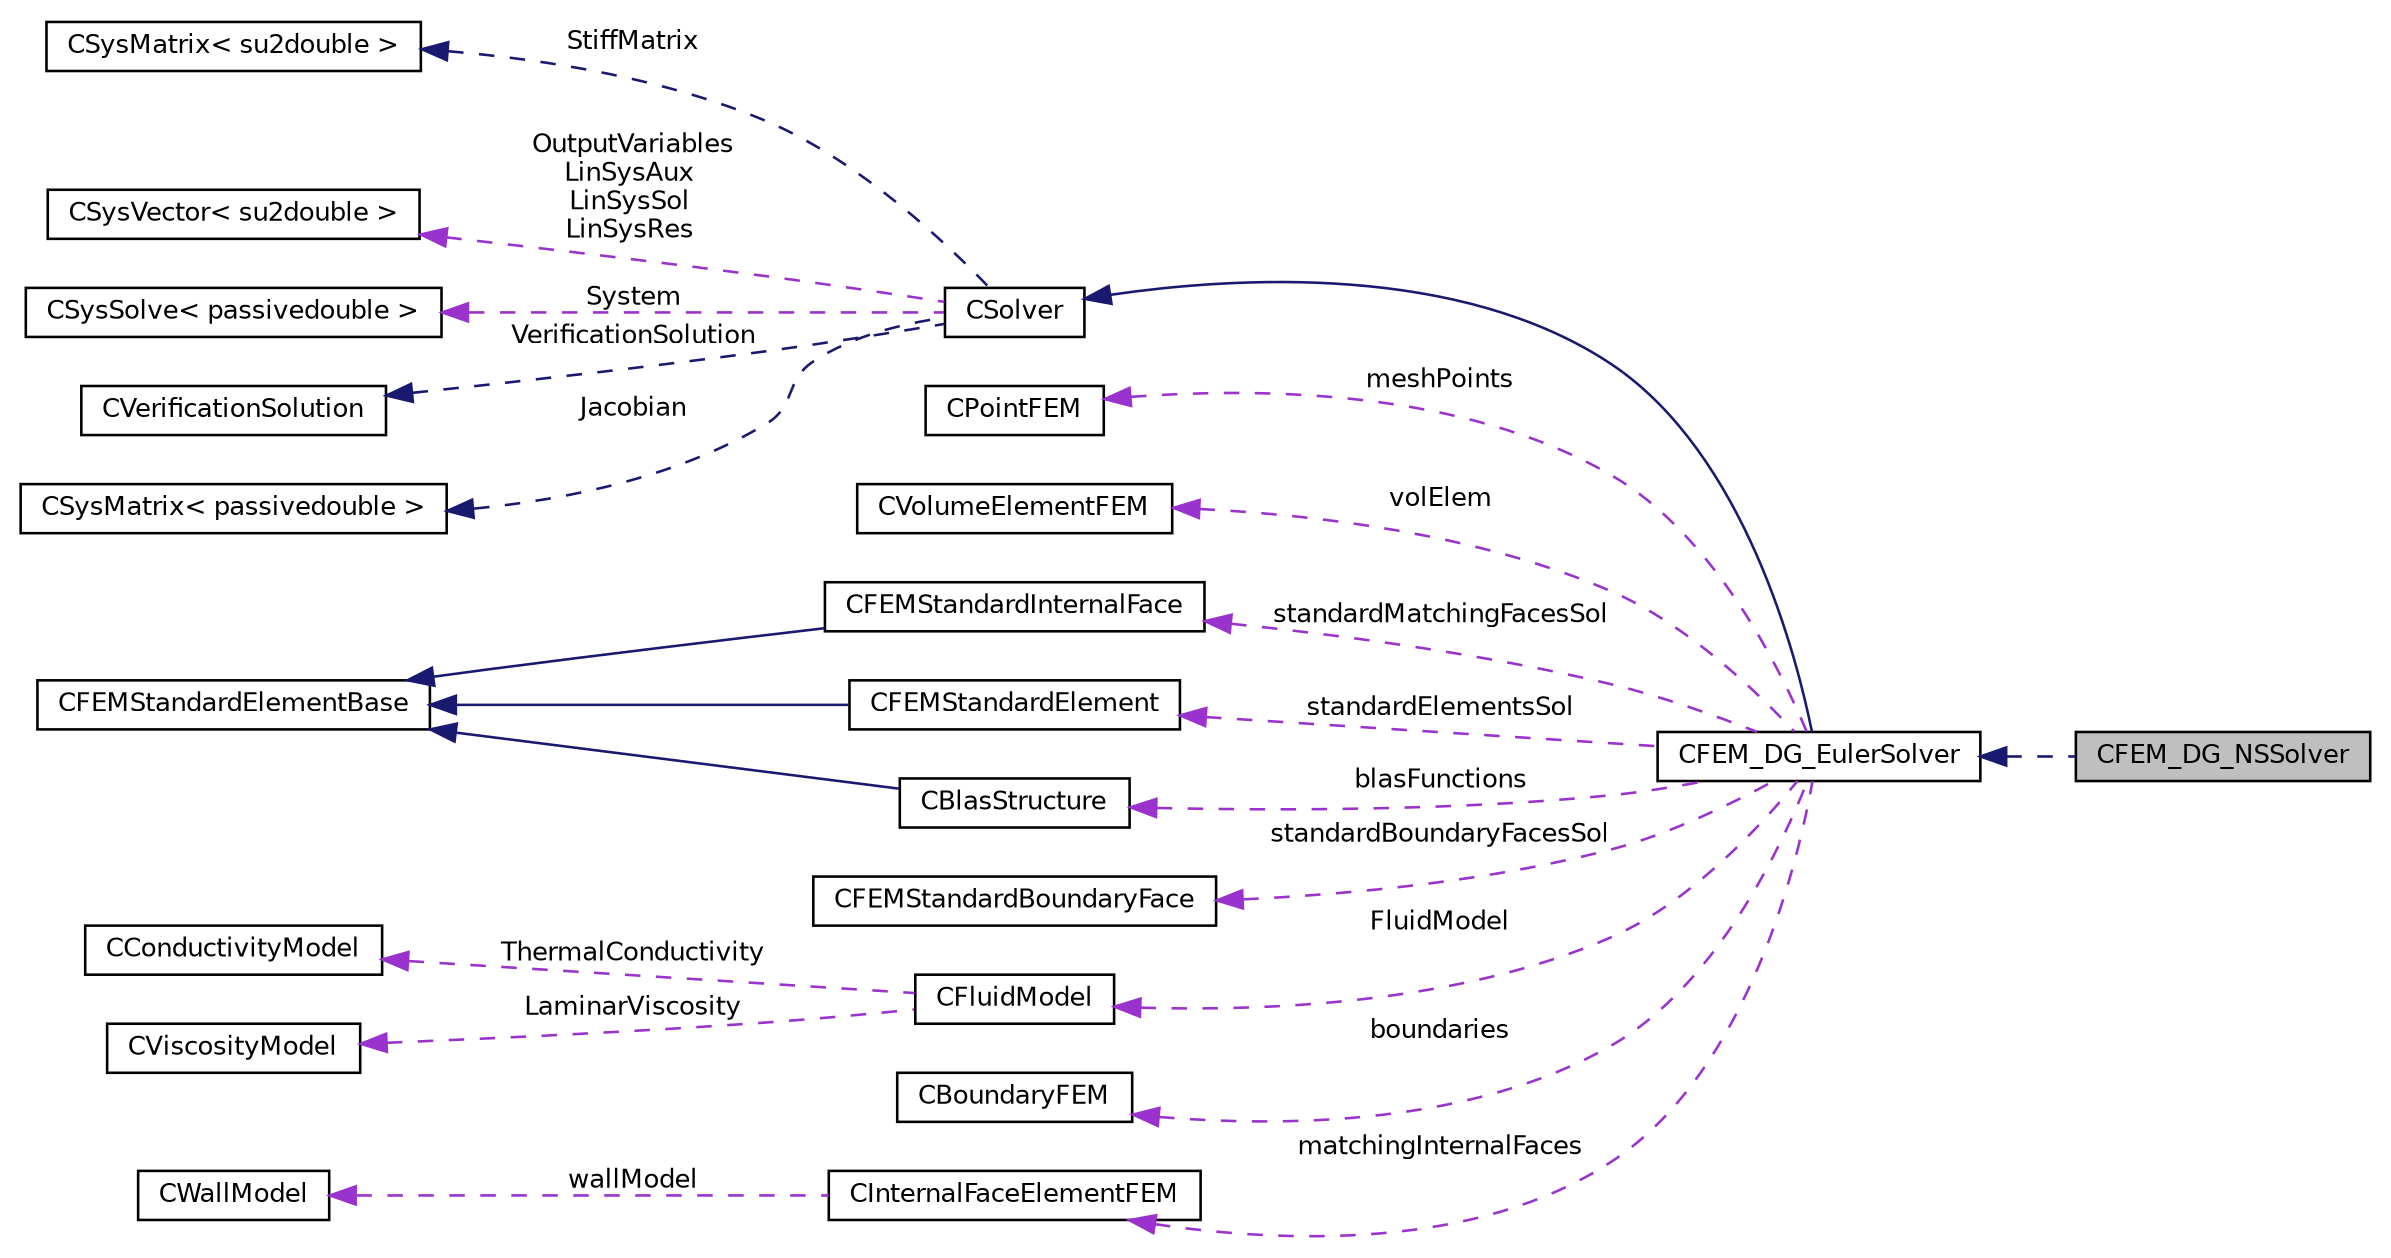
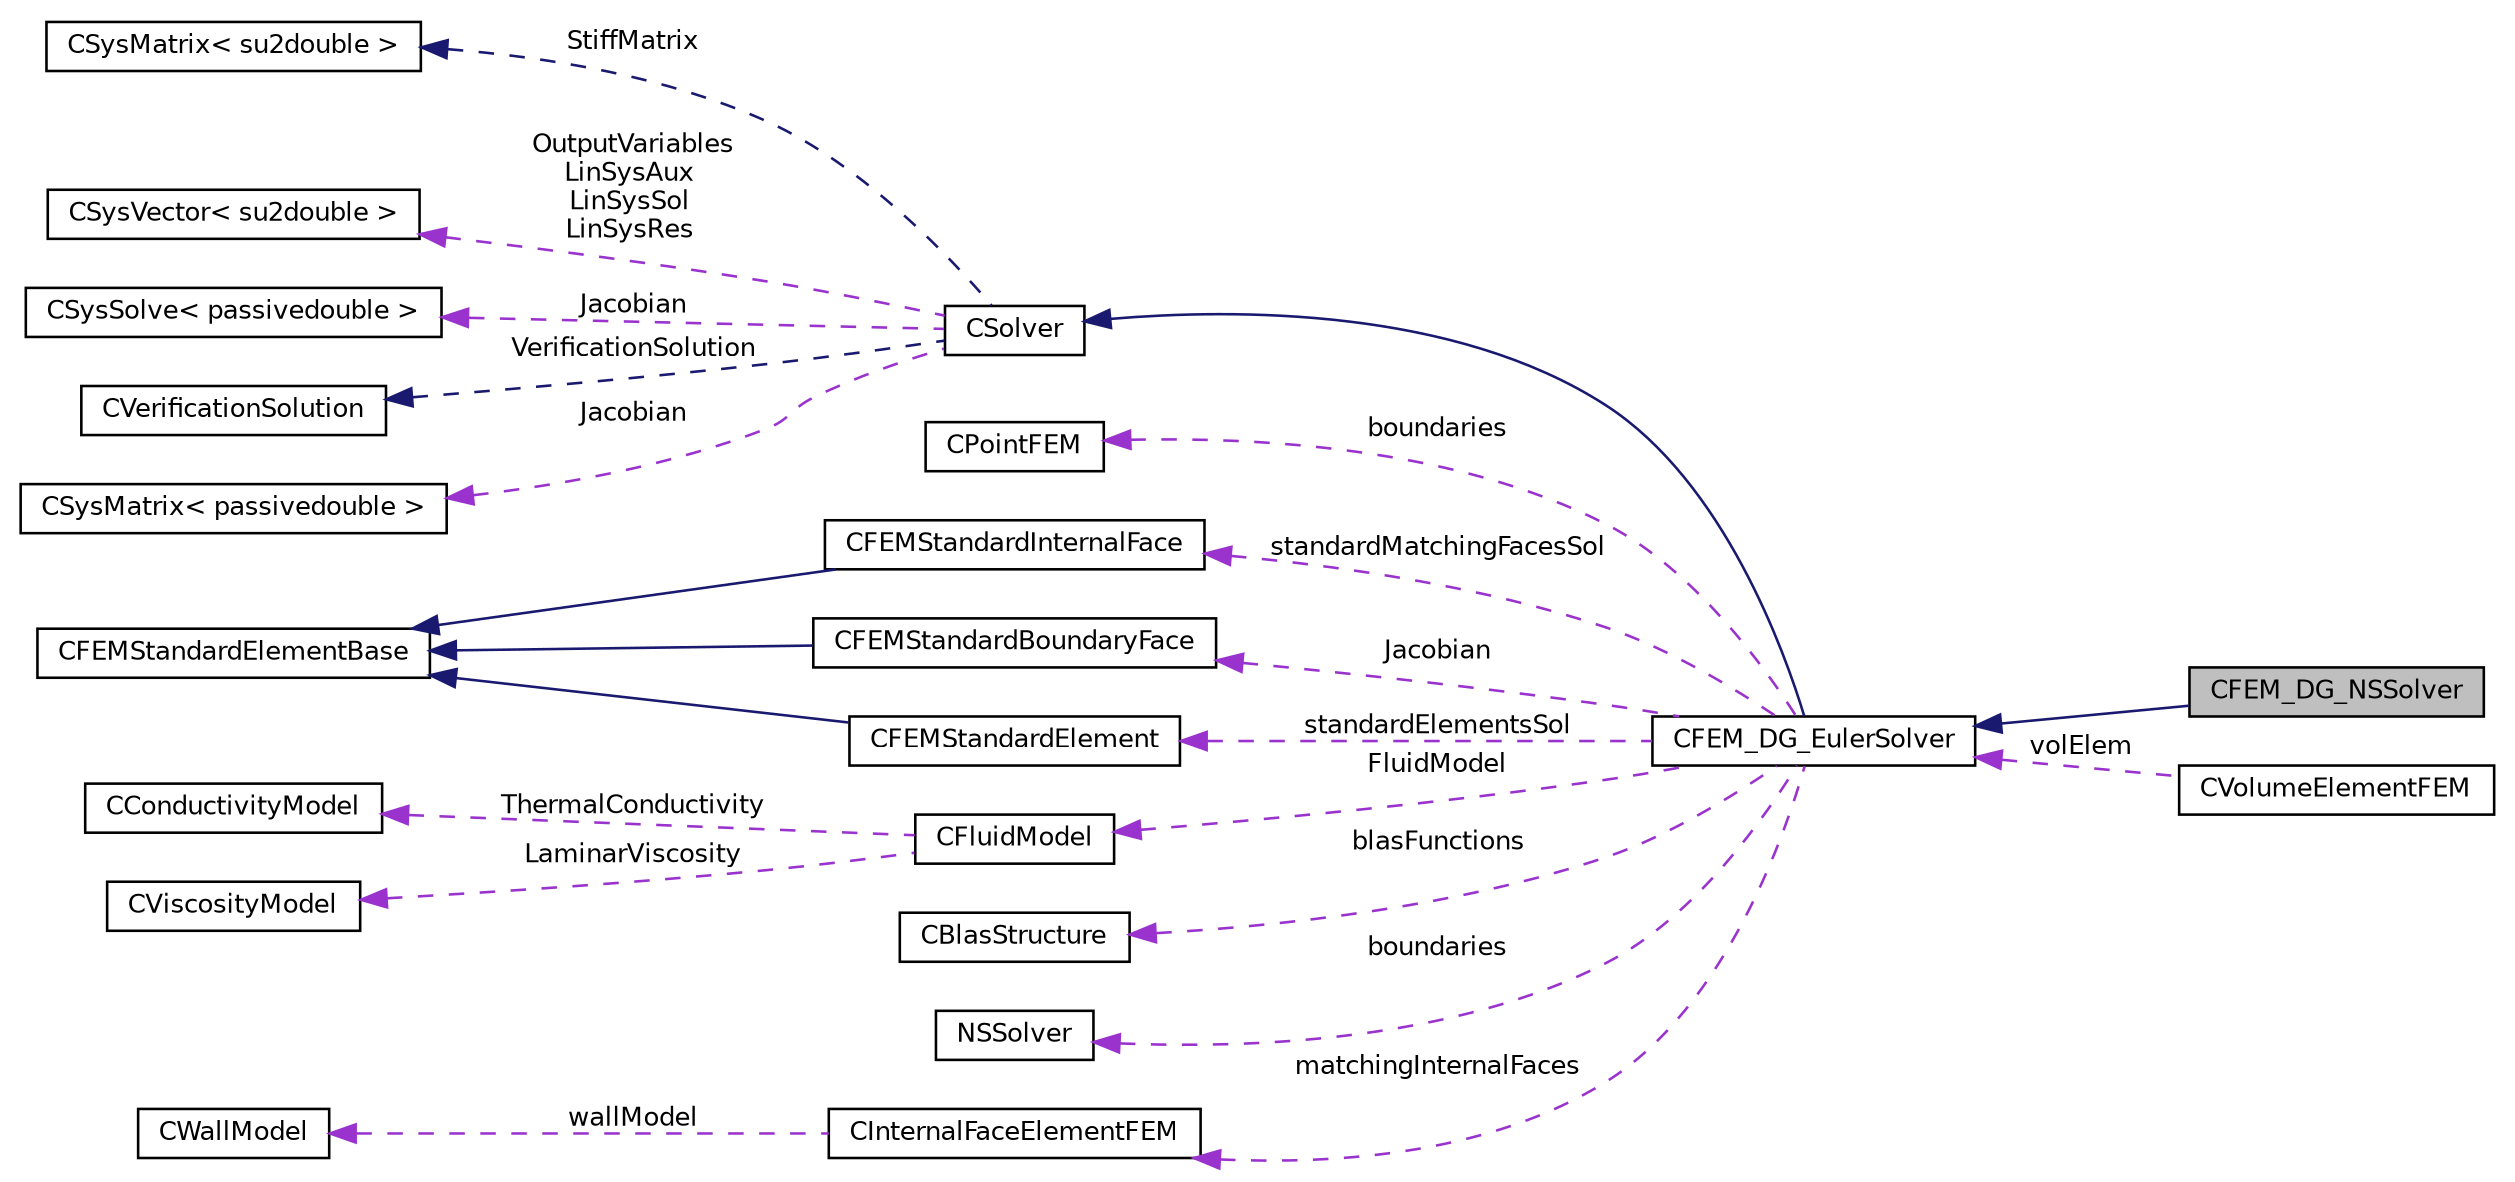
edge "CSolver" -> "CSysSolve< passivedouble >": label " System" -> " Jacobian"
edge "CFEM_DG_EulerSolver" -> "CPointFEM": label " meshPoints" -> " boundaries"
edge "CSolver" -> "CSysMatrix< passivedouble >": color midnightblue -> darkorchid3
edge "CFEM_DG_EulerSolver" -> "CVolumeElementFEM": reversed
edge "CFEM_DG_NSSolver" -> "CFEM_DG_EulerSolver": style dashed -> solid
edge "CBlasStructure" -> "CFEMStandardElementBase": now "CFEMStandardBoundaryFace" -> "CFEMStandardElementBase"
edge "CFEM_DG_EulerSolver" -> "CFEMStandardBoundaryFace": label " standardBoundaryFacesSol" -> " Jacobian"
node "CBoundaryFEM": label "CBoundaryFEM" -> "NSSolver"
